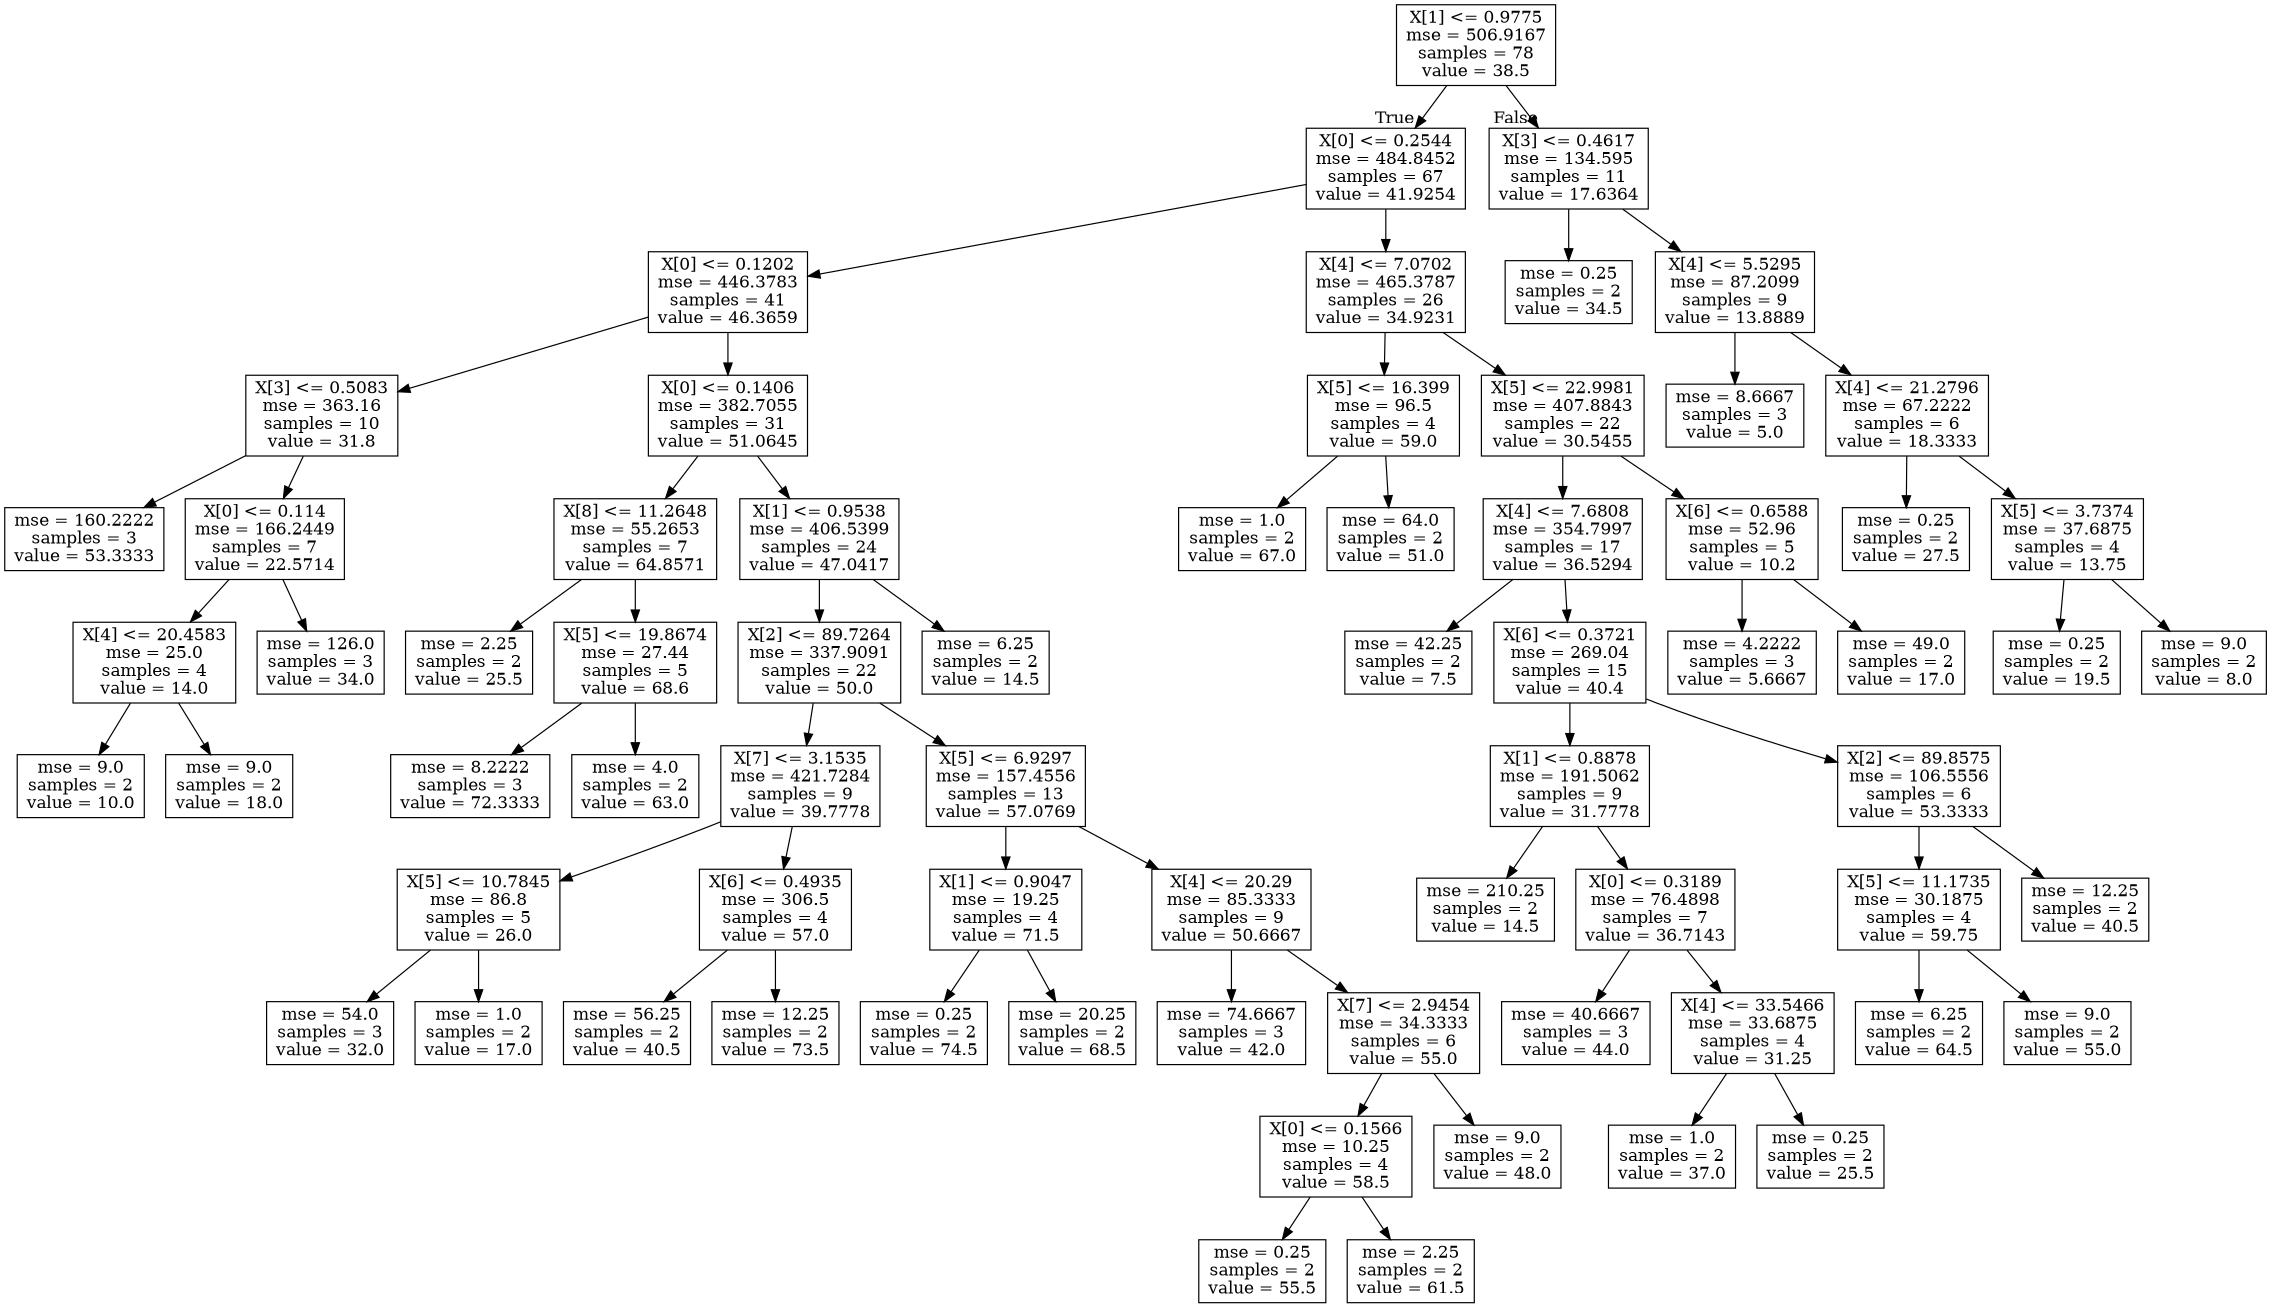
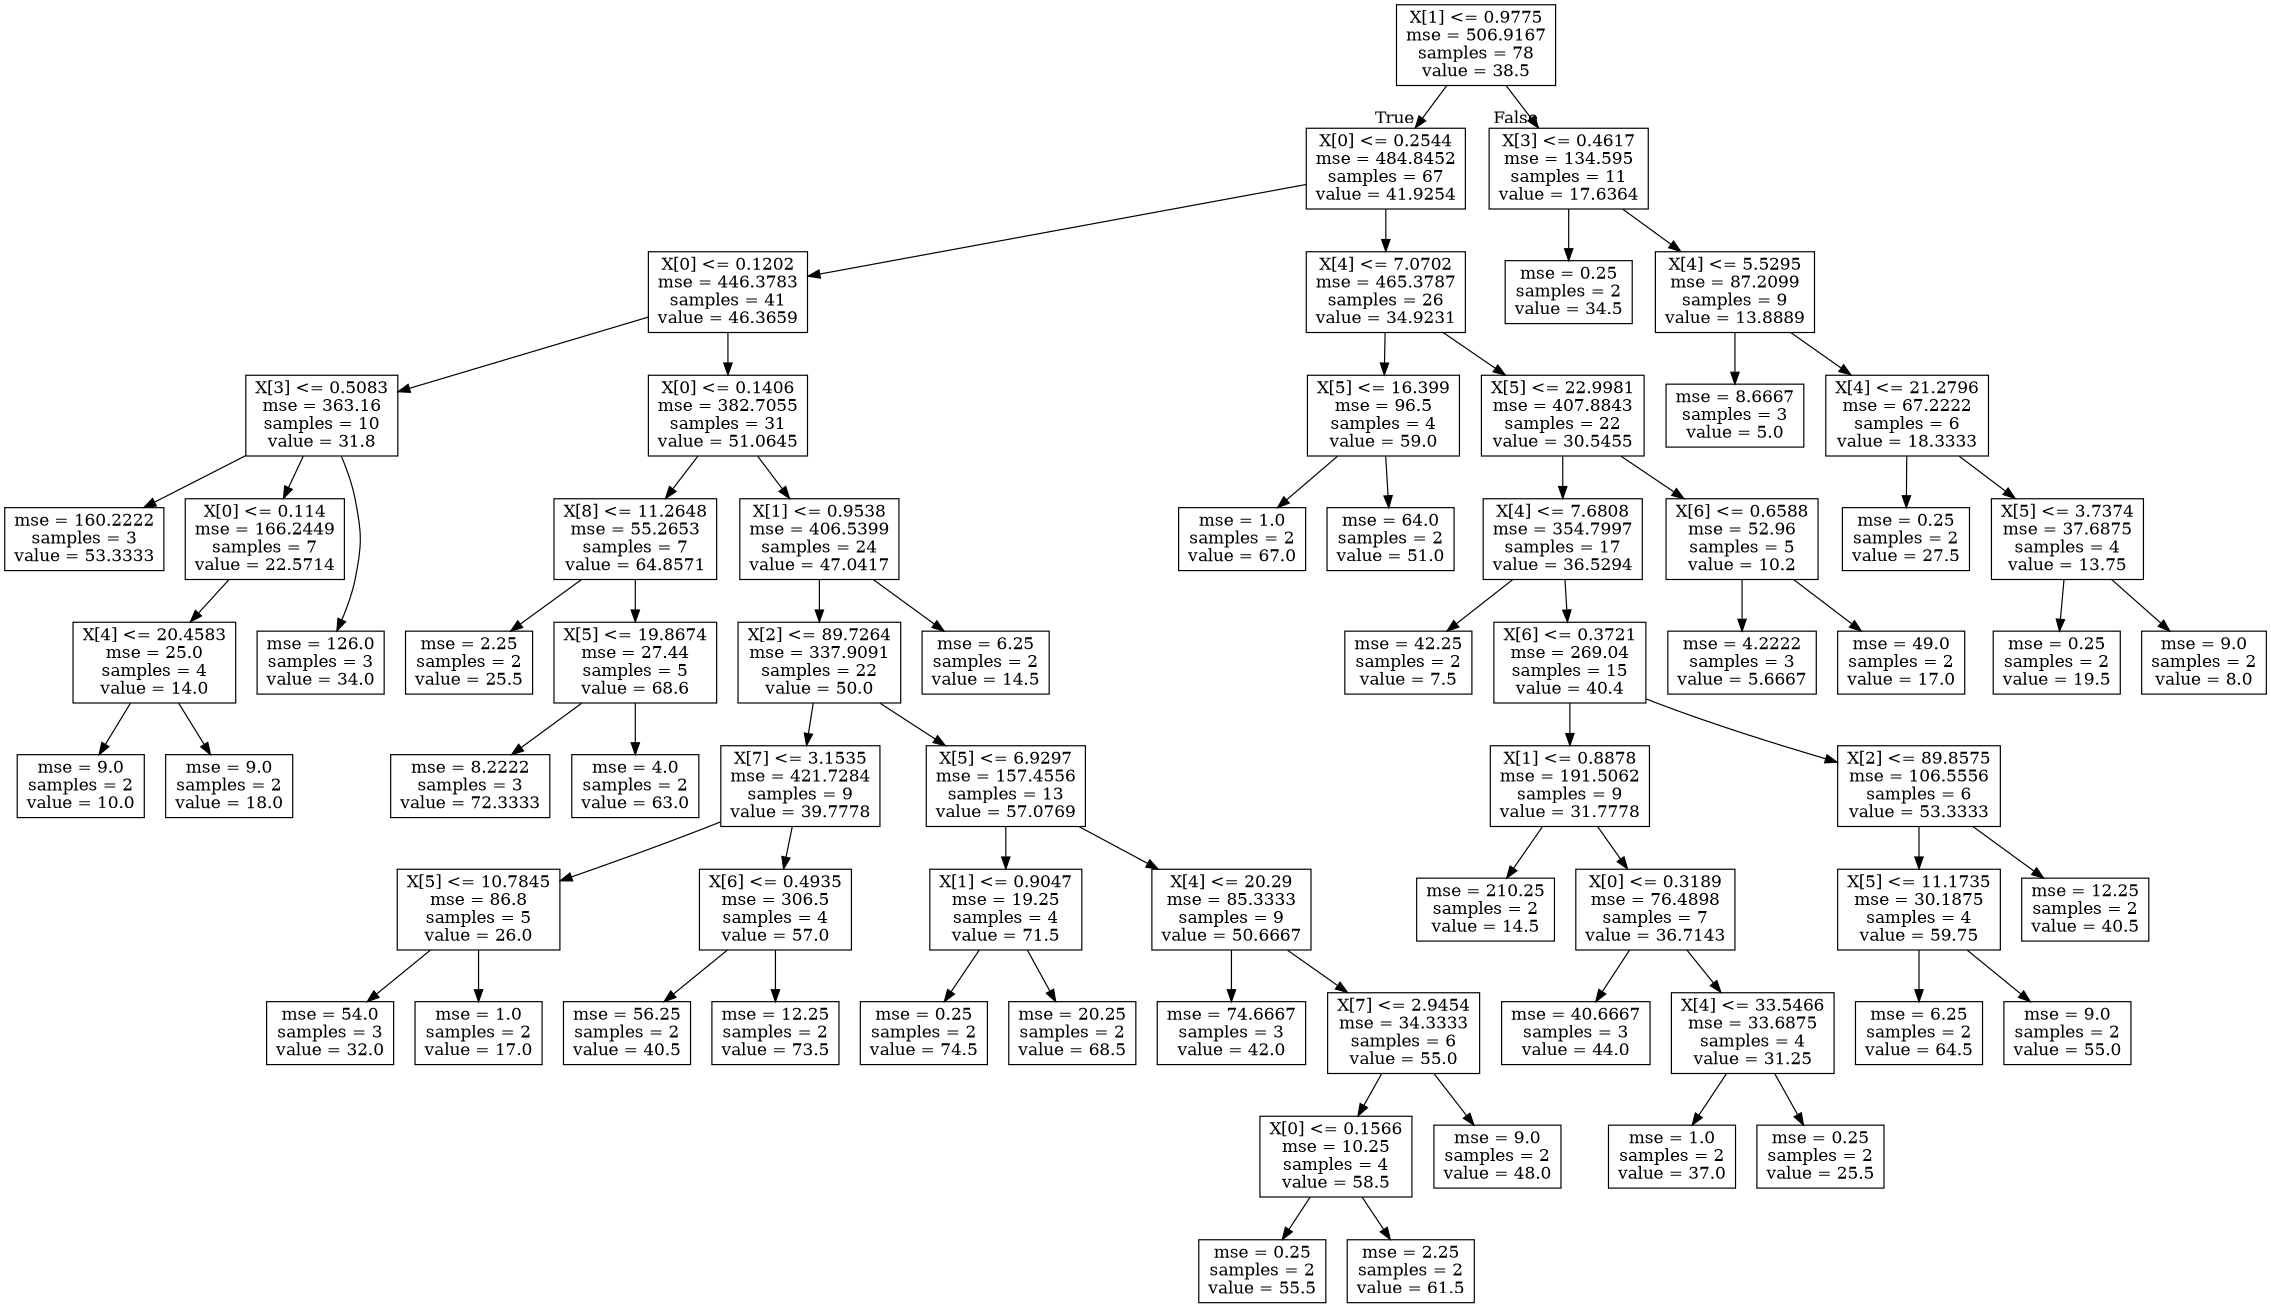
edge "X[0] <= 0.114 mse = 166.2449 samples = 7 value = 22.5714" -> "mse = 126.0 samples = 3 value = 34.0": now "X[3] <= 0.5083 mse = 363.16 samples = 10 value = 31.8" -> "mse = 126.0 samples = 3 value = 34.0"
